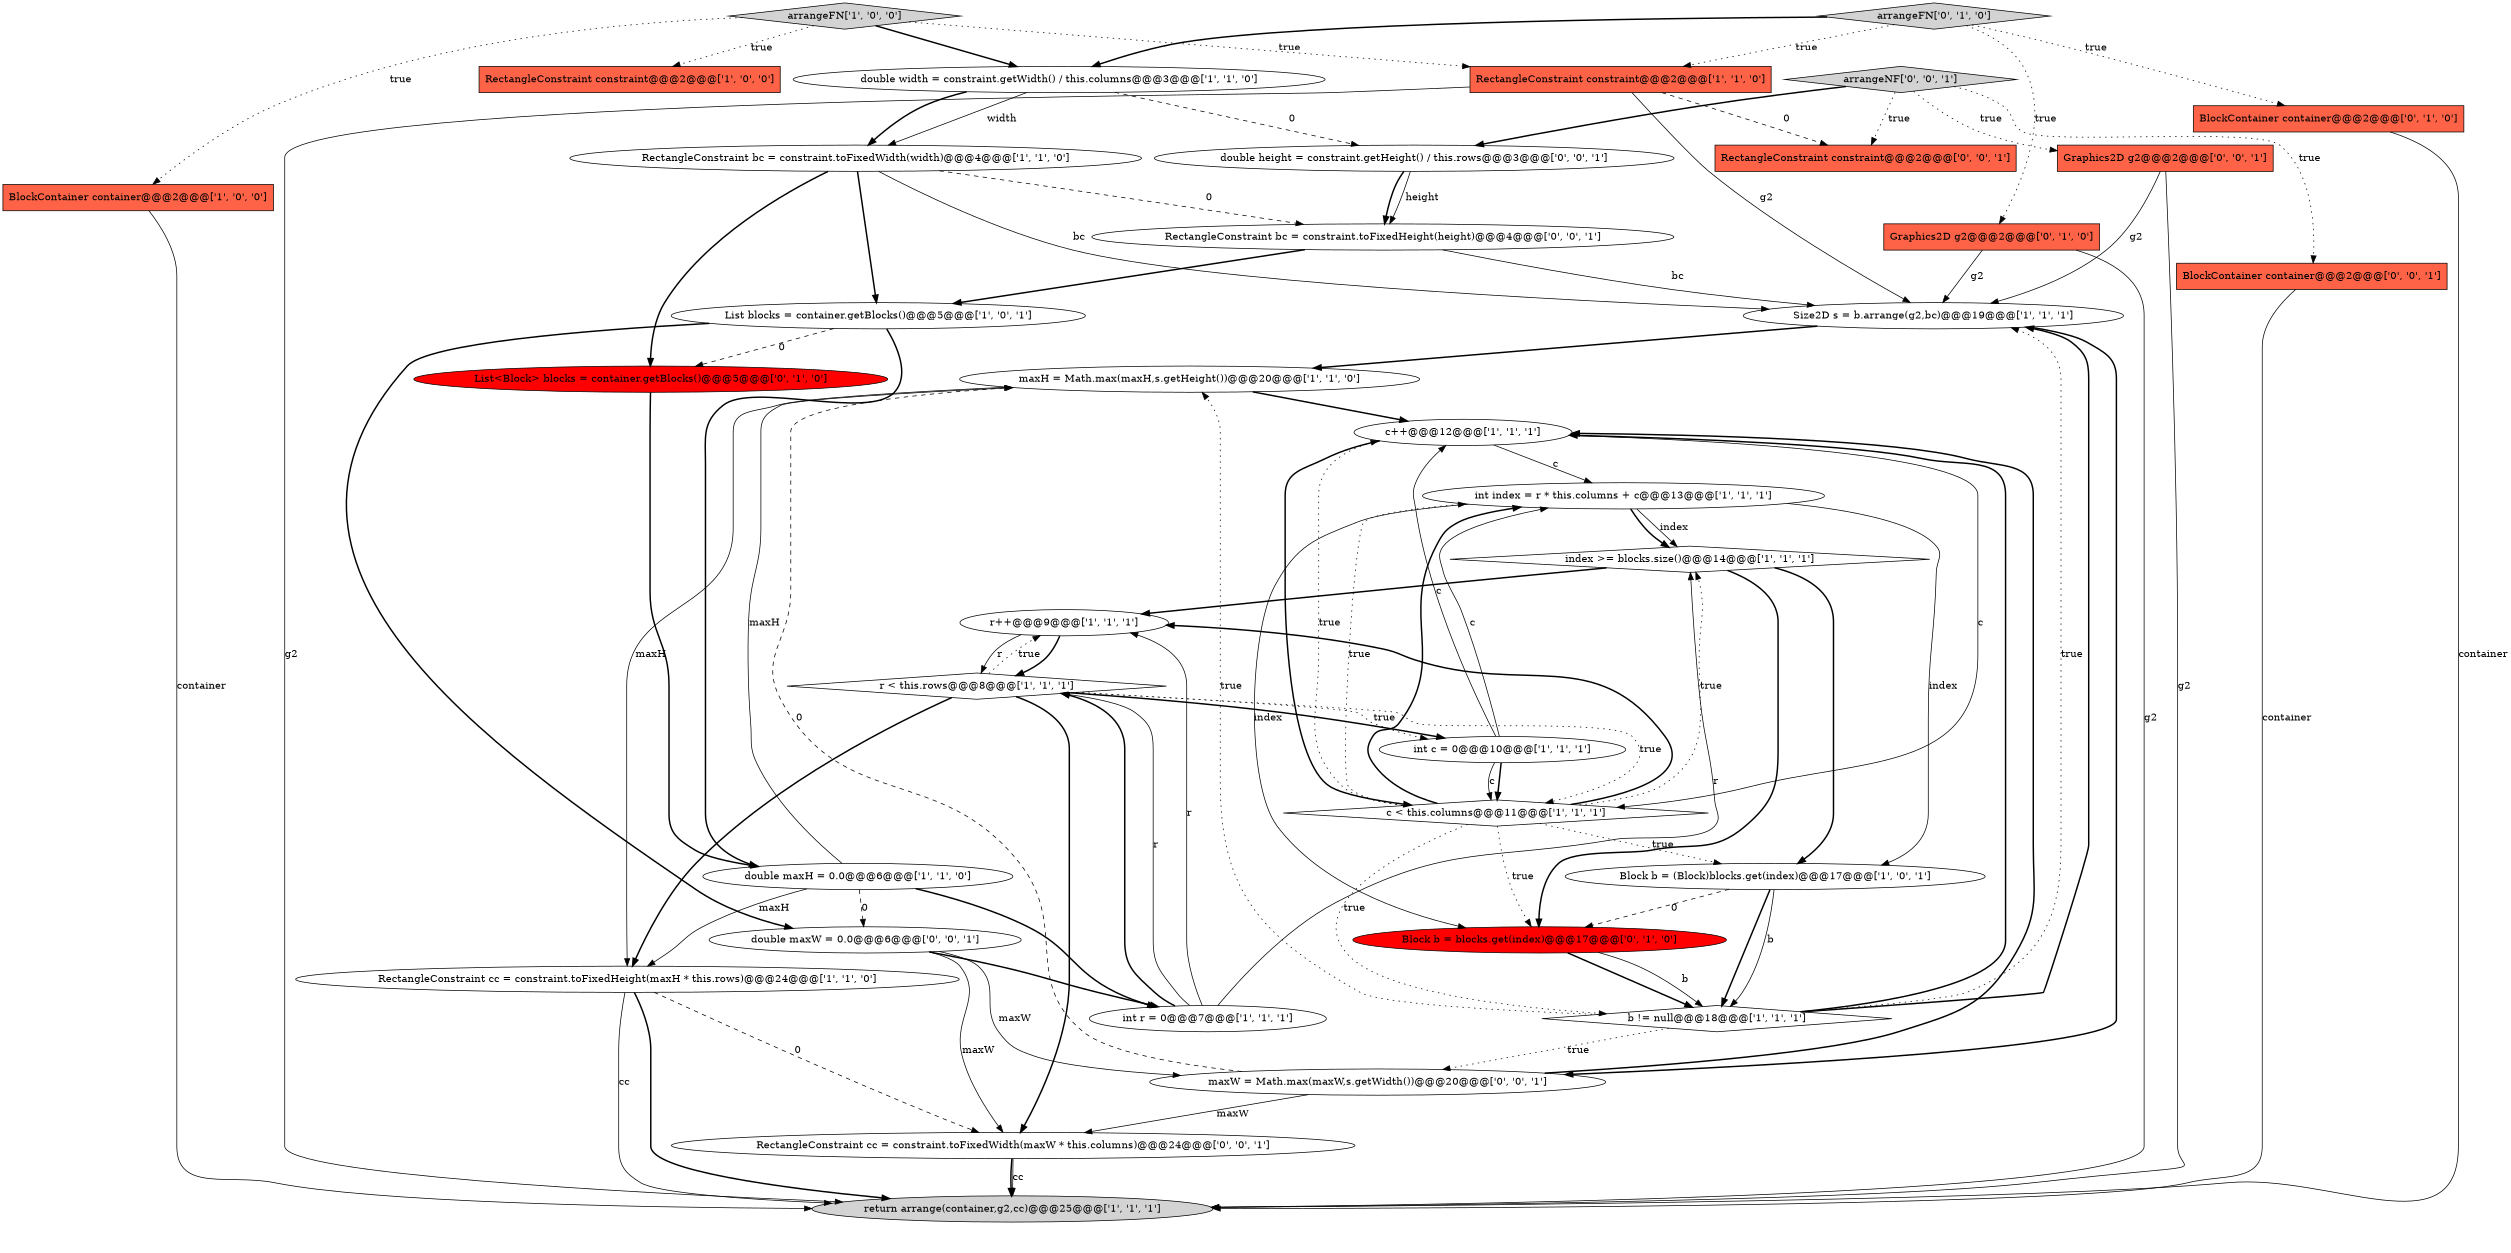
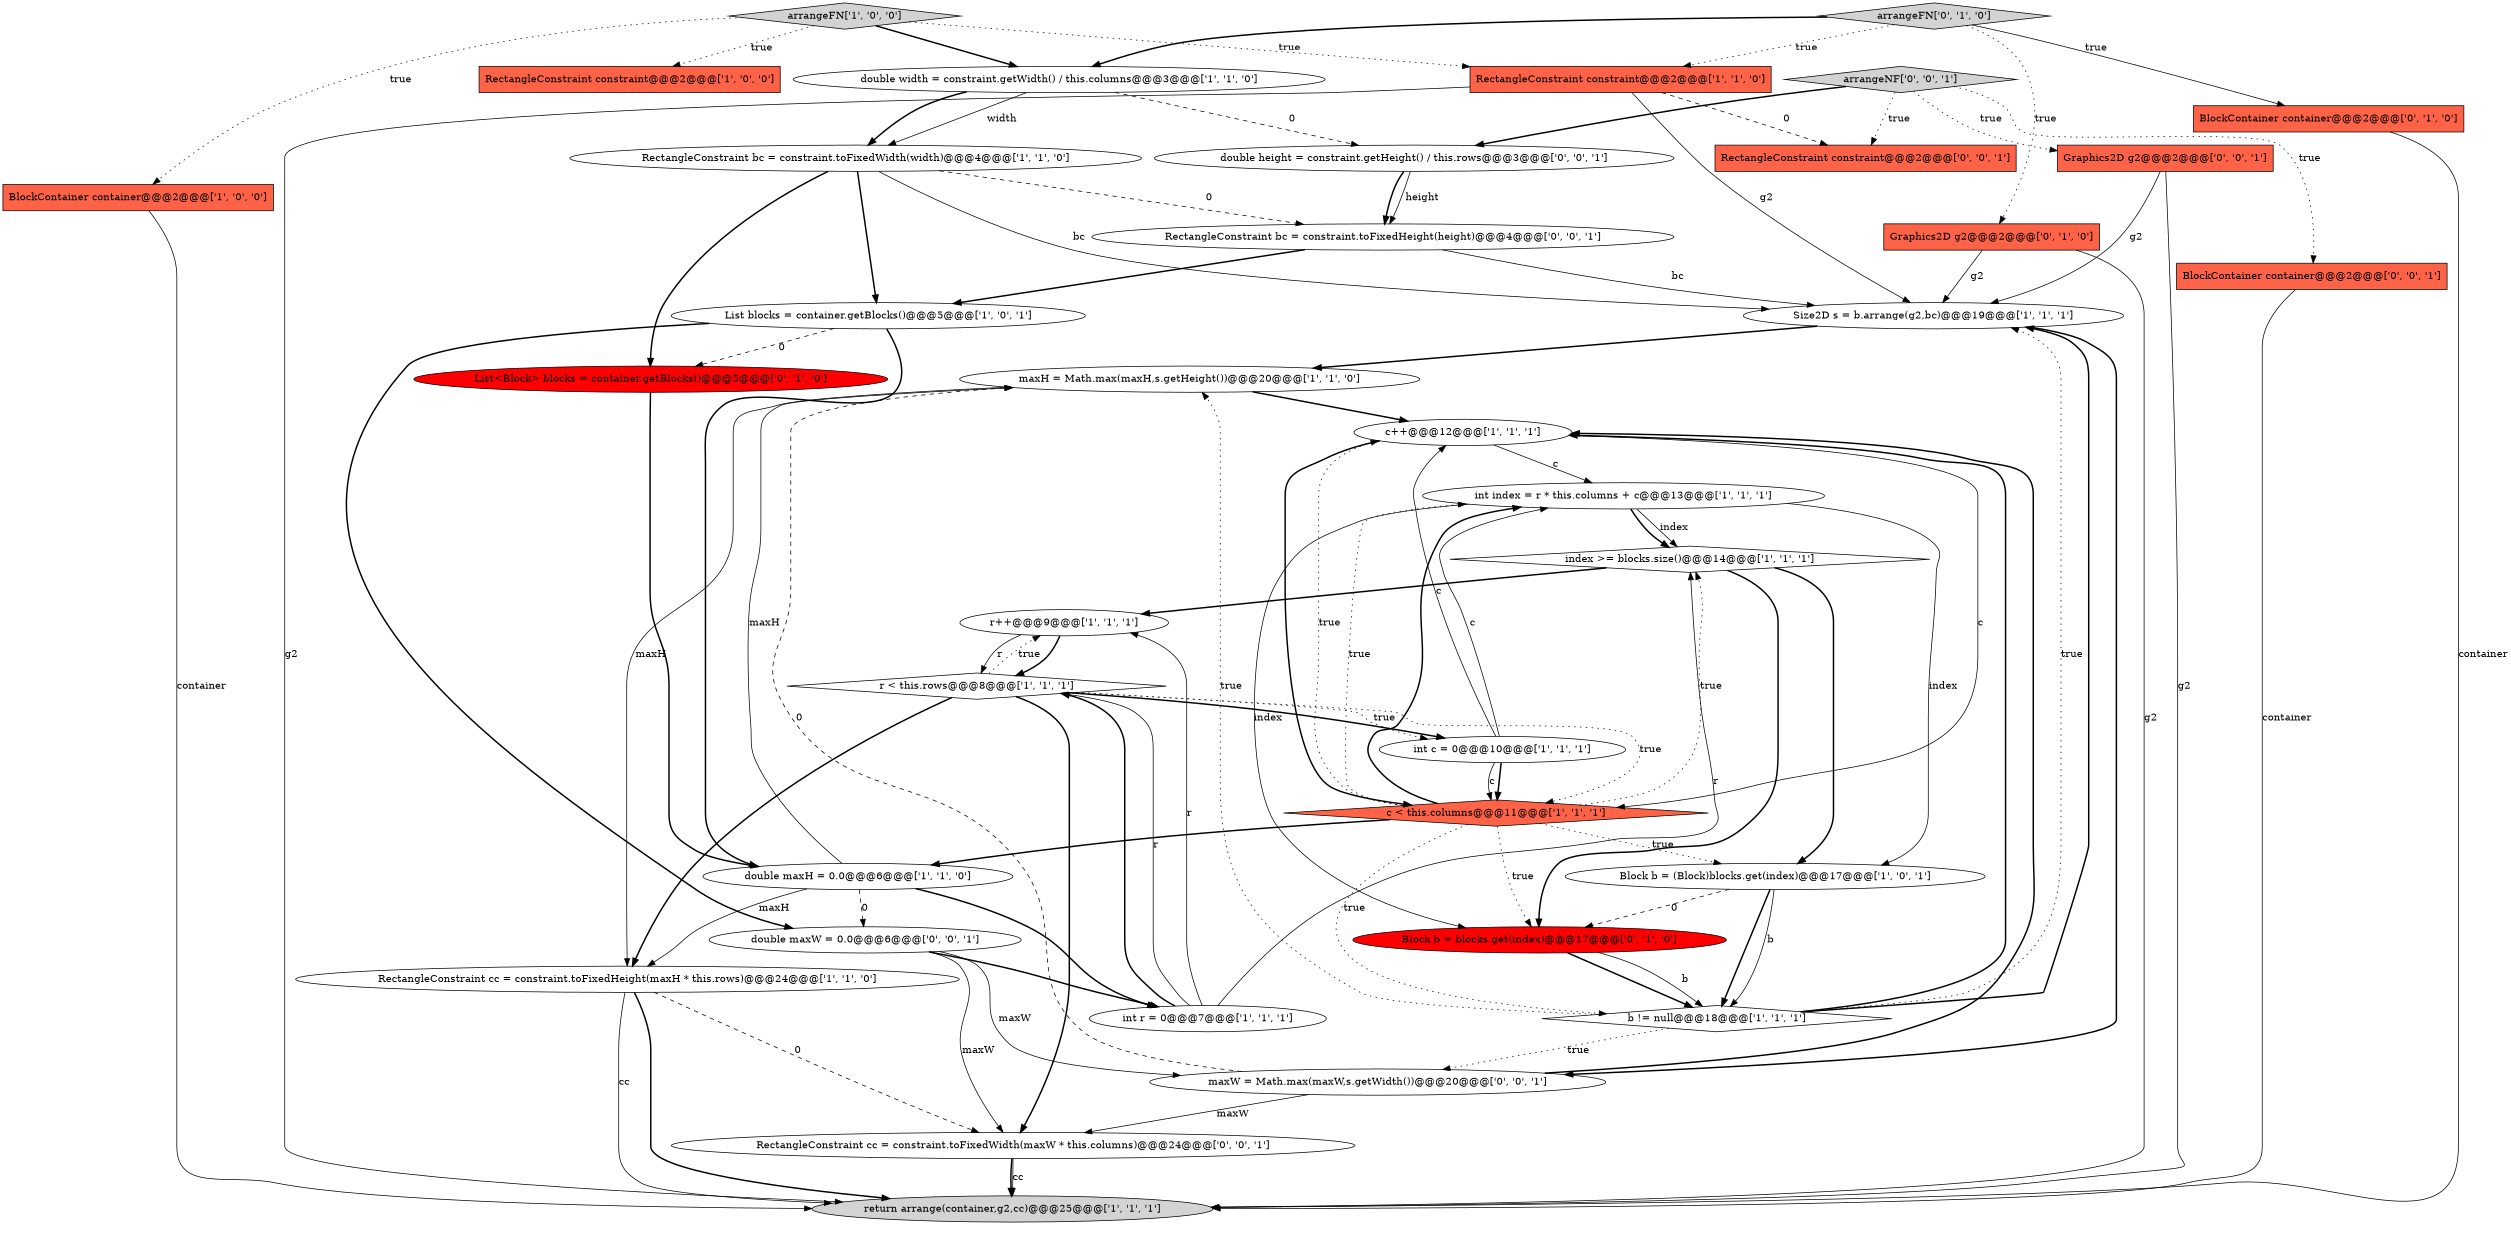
edge "arrangeFN['0', '1', '0']" -> "BlockContainer container@@@2@@@['0', '1', '0']": style dotted -> solid
edge "c < this.columns@@@11@@@['1', '1', '1']" -> "r++@@@9@@@['1', '1', '1']": now "c < this.columns@@@11@@@['1', '1', '1']" -> "double maxH = 0.0@@@6@@@['1', '1', '0']"
node "c < this.columns@@@11@@@['1', '1', '1']": fillcolor white -> tomato
